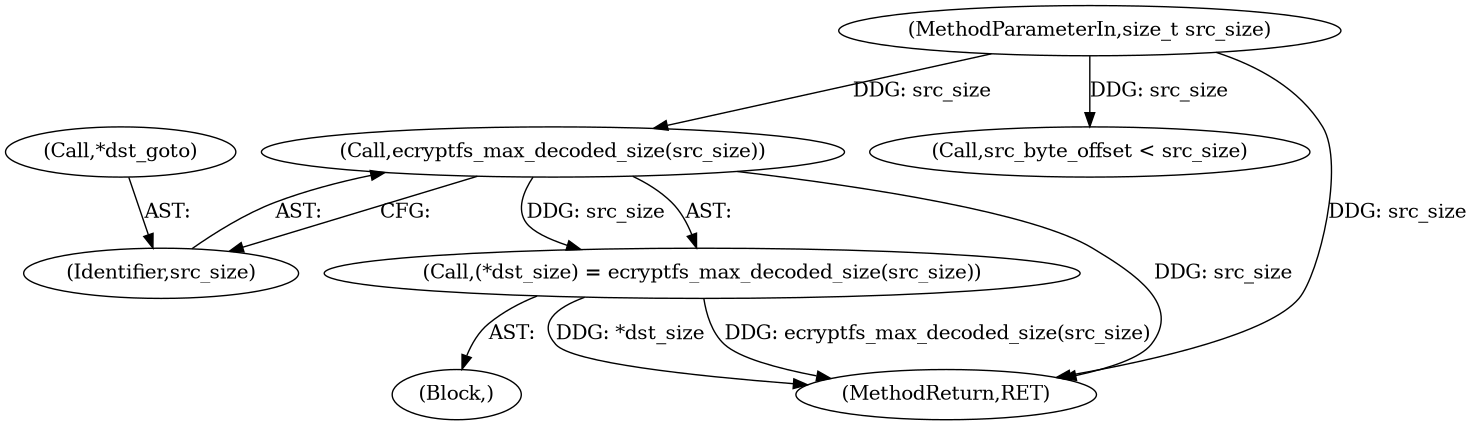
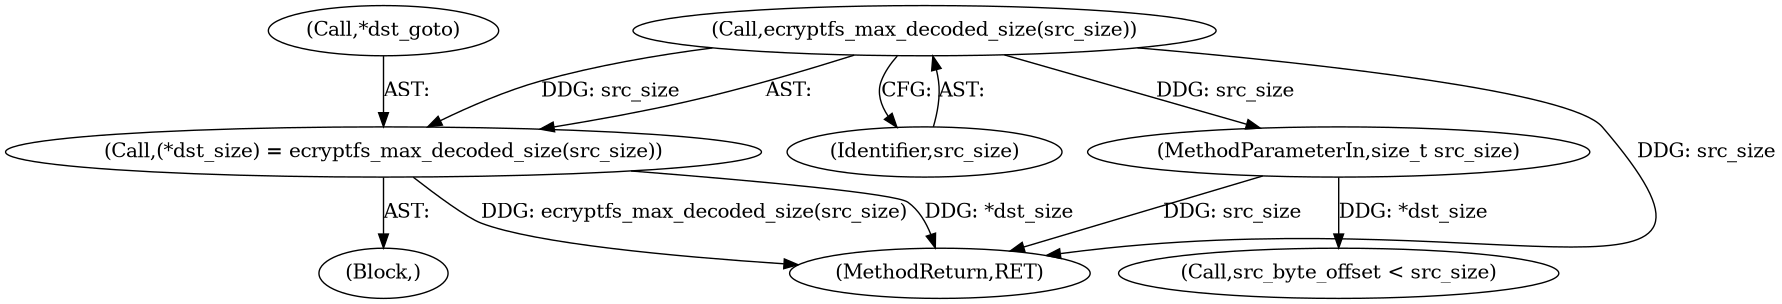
edge "(MethodParameterIn,size_t src_size)" -> "(Call,ecryptfs_max_decoded_size(src_size))": reversed
edge "(MethodParameterIn,size_t src_size)" -> "(Call,src_byte_offset < src_size)": label "DDG: src_size" -> "DDG: *dst_size"
edge "(Call,*dst_goto)" -> "(Identifier,src_size)": now "(Call,*dst_goto)" -> "(Call,(*dst_size) = ecryptfs_max_decoded_size(src_size))"
